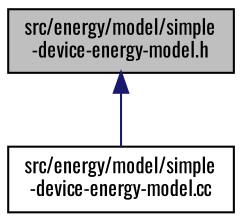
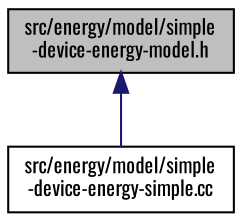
node "src/energy/model/simple -device-energy-model.cc": label "src/energy/model/simple -device-energy-model.cc" -> "src/energy/model/simple -device-energy-simple.cc"
